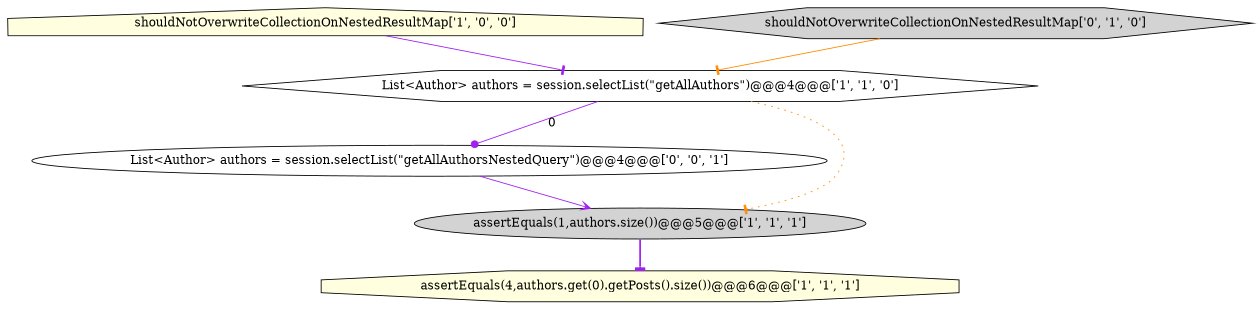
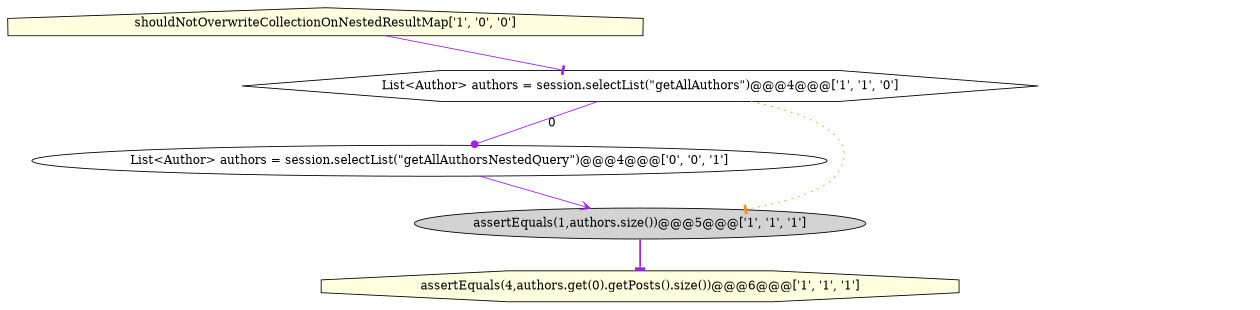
node "shouldNotOverwriteCollectionOnNestedResultMap['0', '1', '0']": removed
